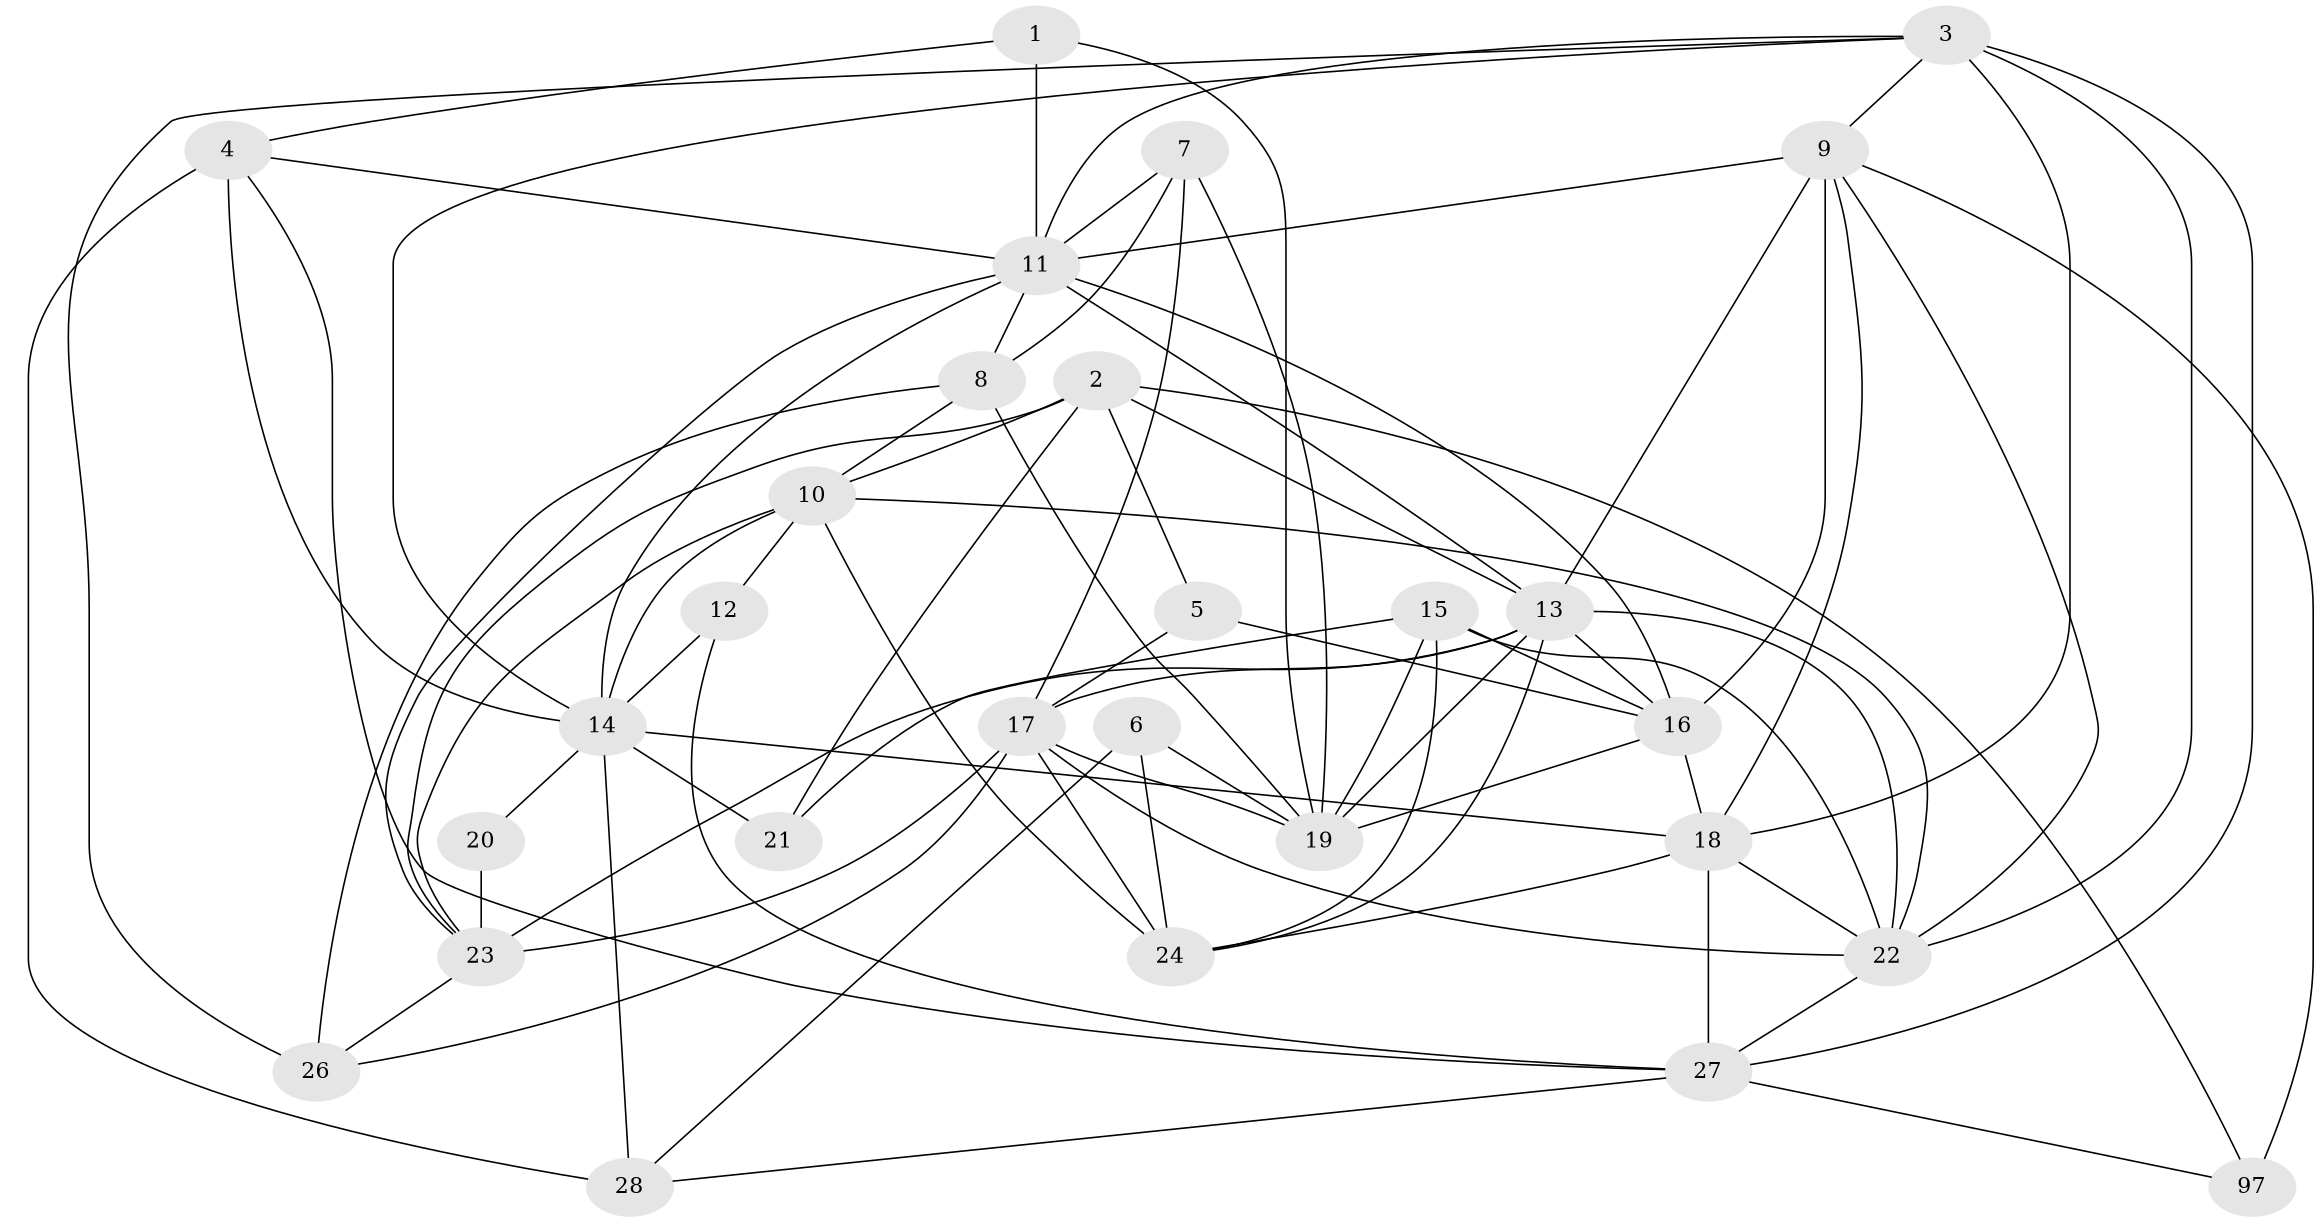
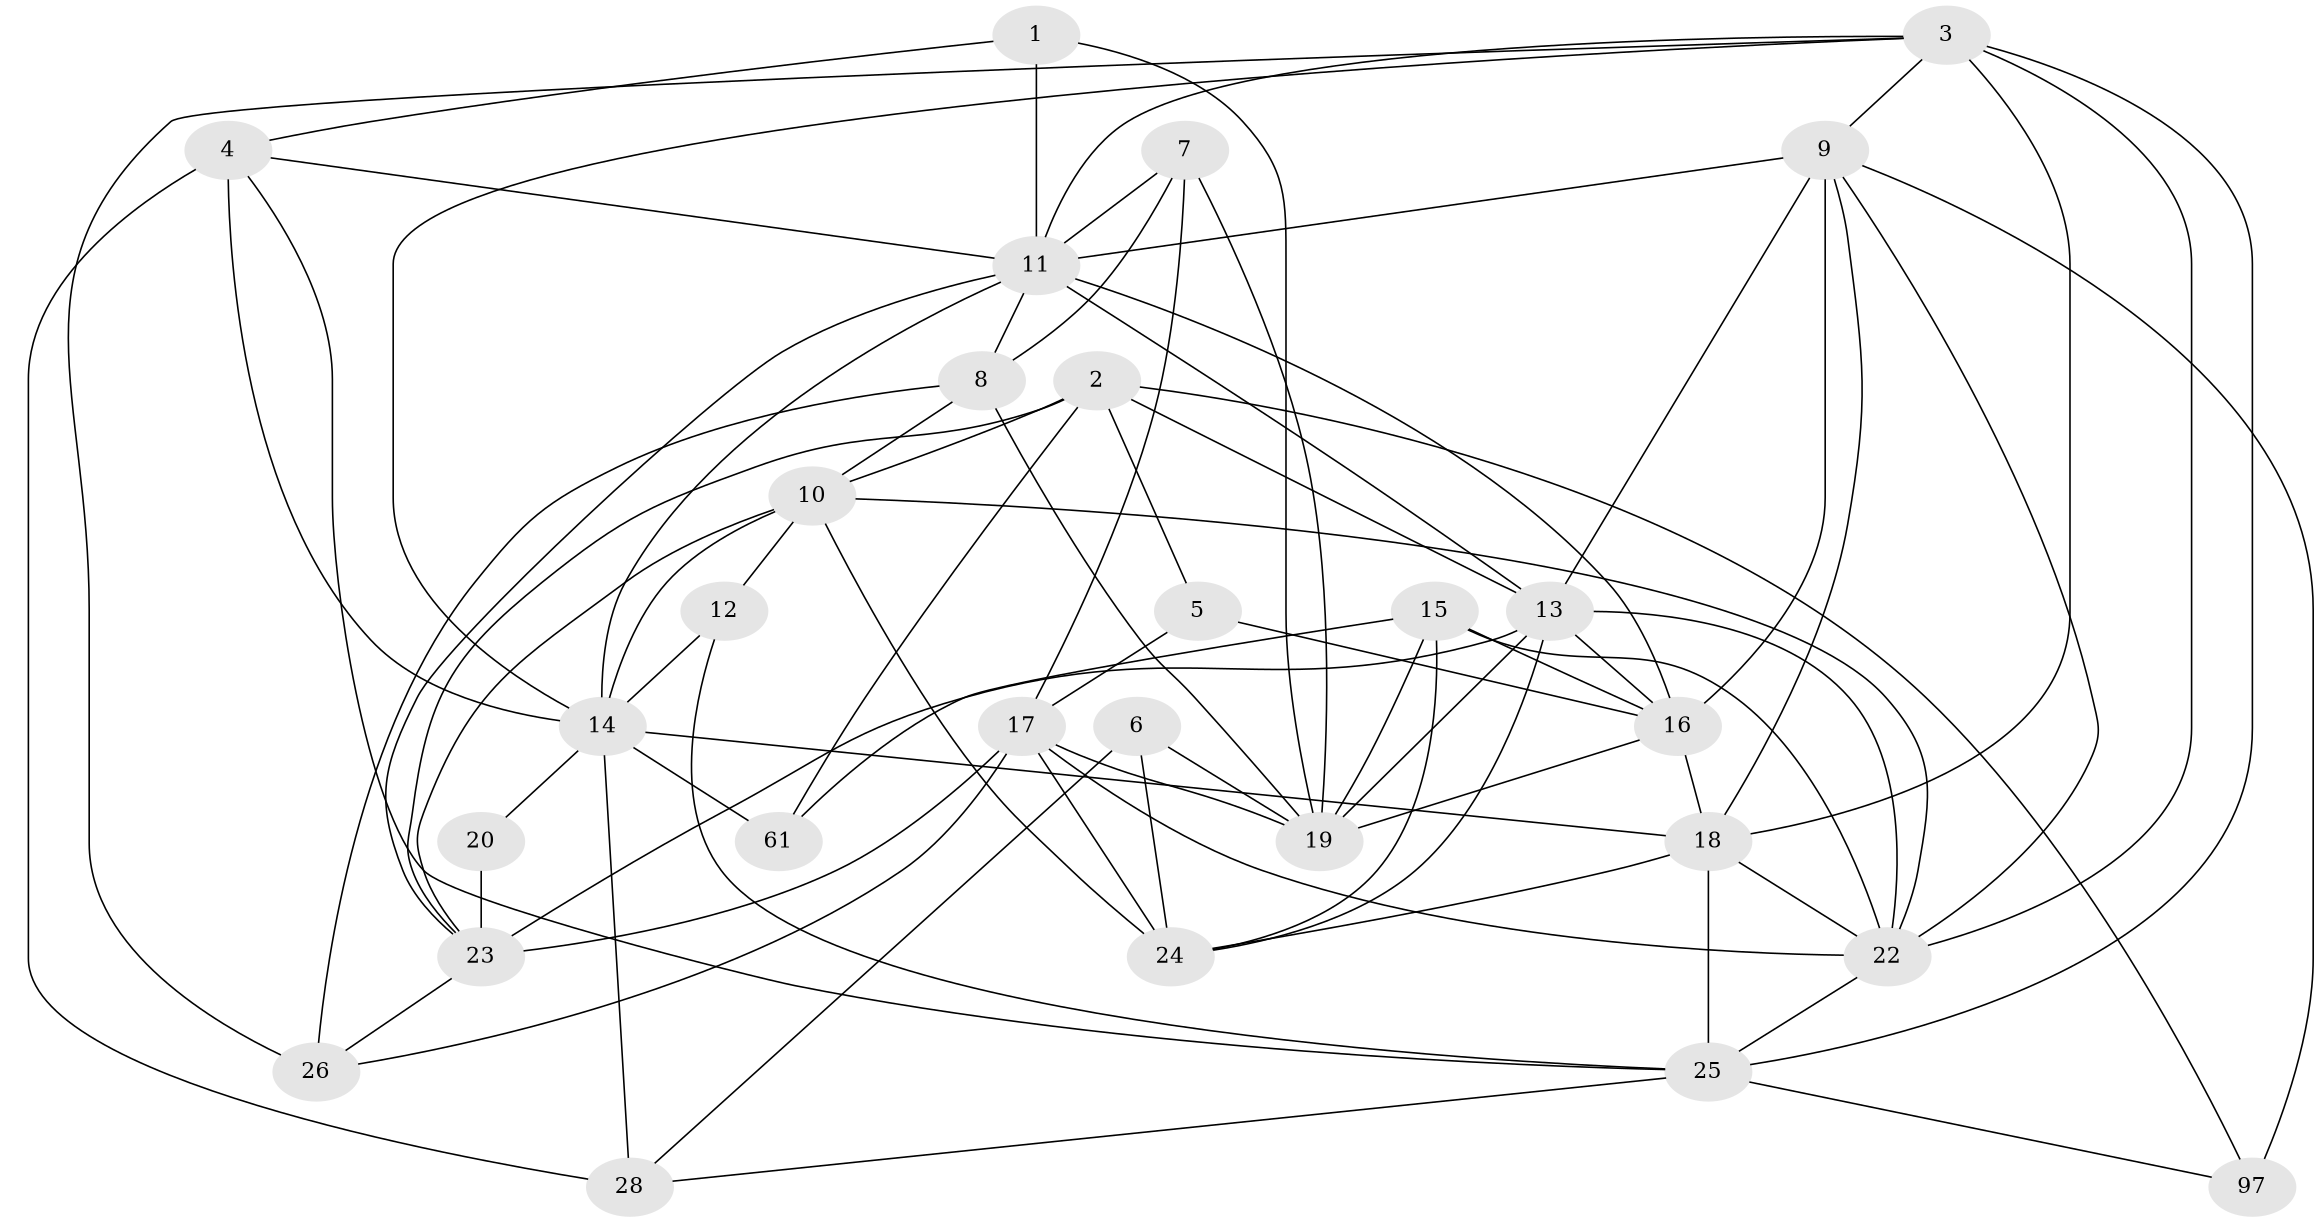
edge "13" -- "17": removed
node "21": label "21" -> "61"
node "27": label "27" -> "25"
